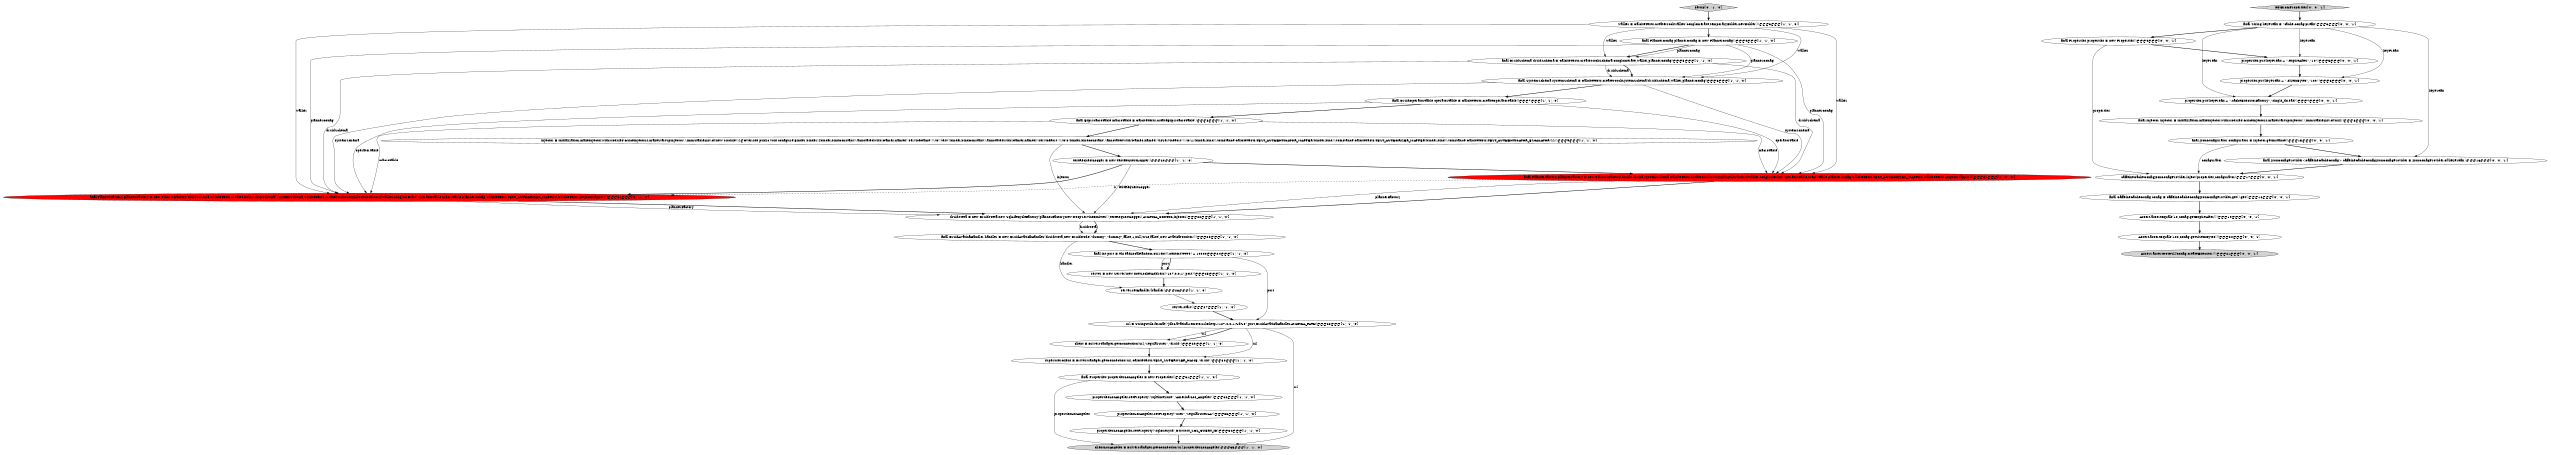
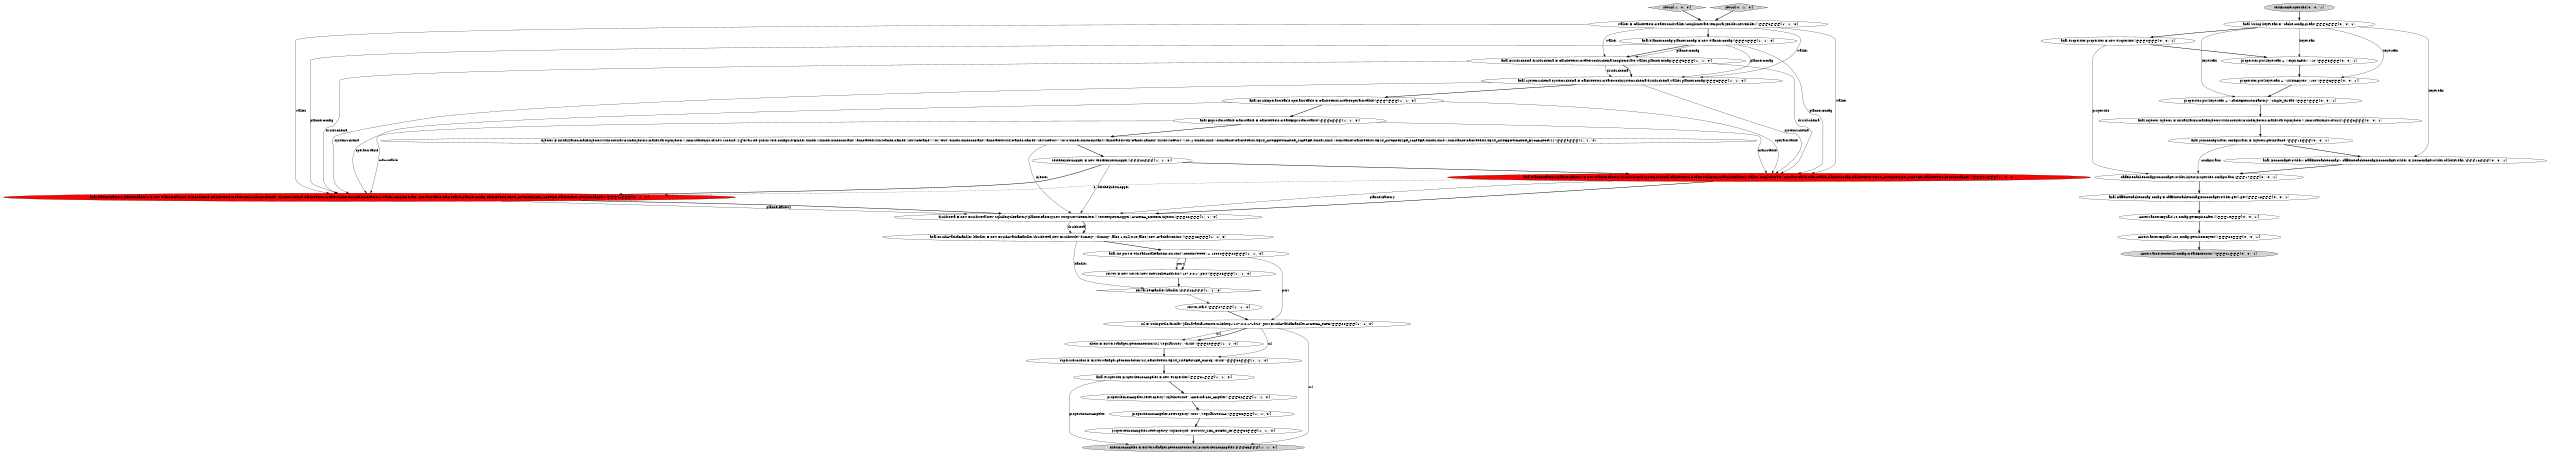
node "setUp['1', '0', '0']": added
node "testFromProperties['0', '0', '1']": shape diamond -> ellipse
node "server.setHandler(handler)@@@26@@@['1', '1', '0']": shape ellipse -> diamond
